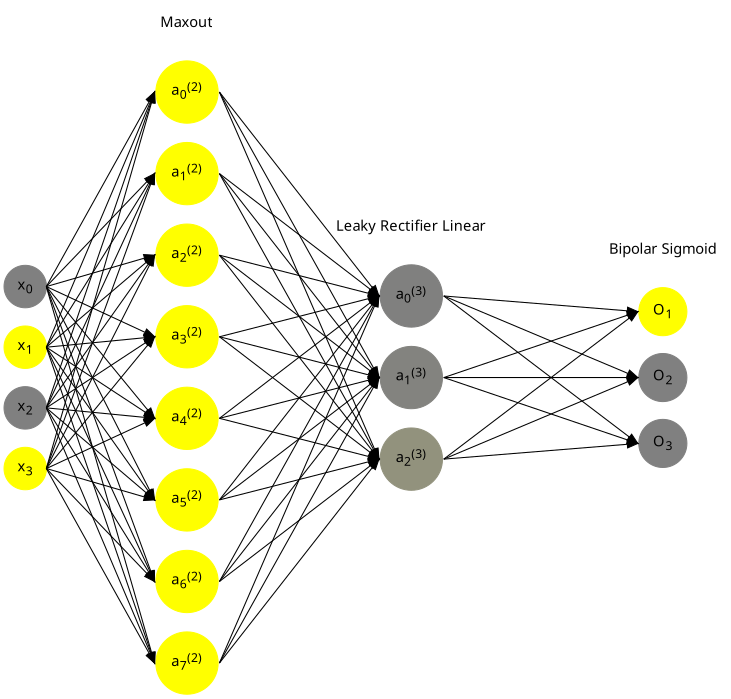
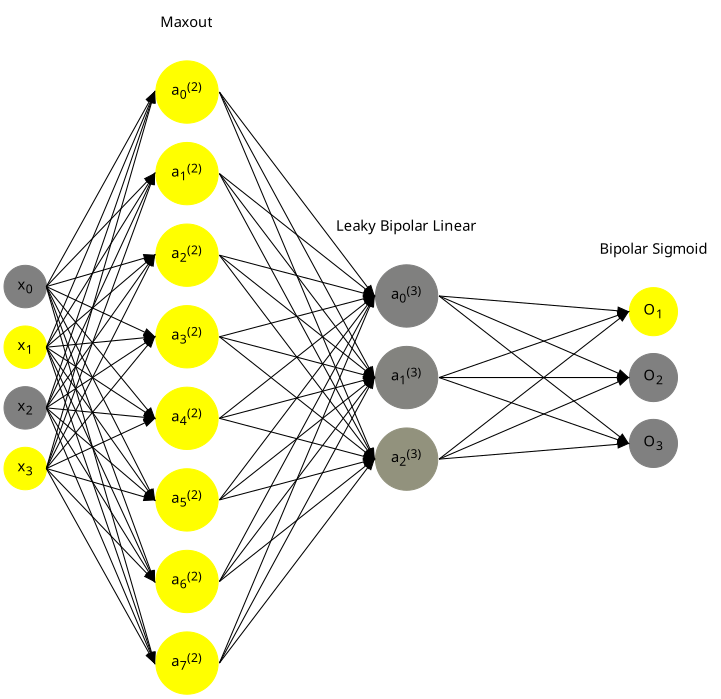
node "Leaky Rectifier Linear": label "Leaky Rectifier Linear" -> "Leaky Bipolar Linear"
